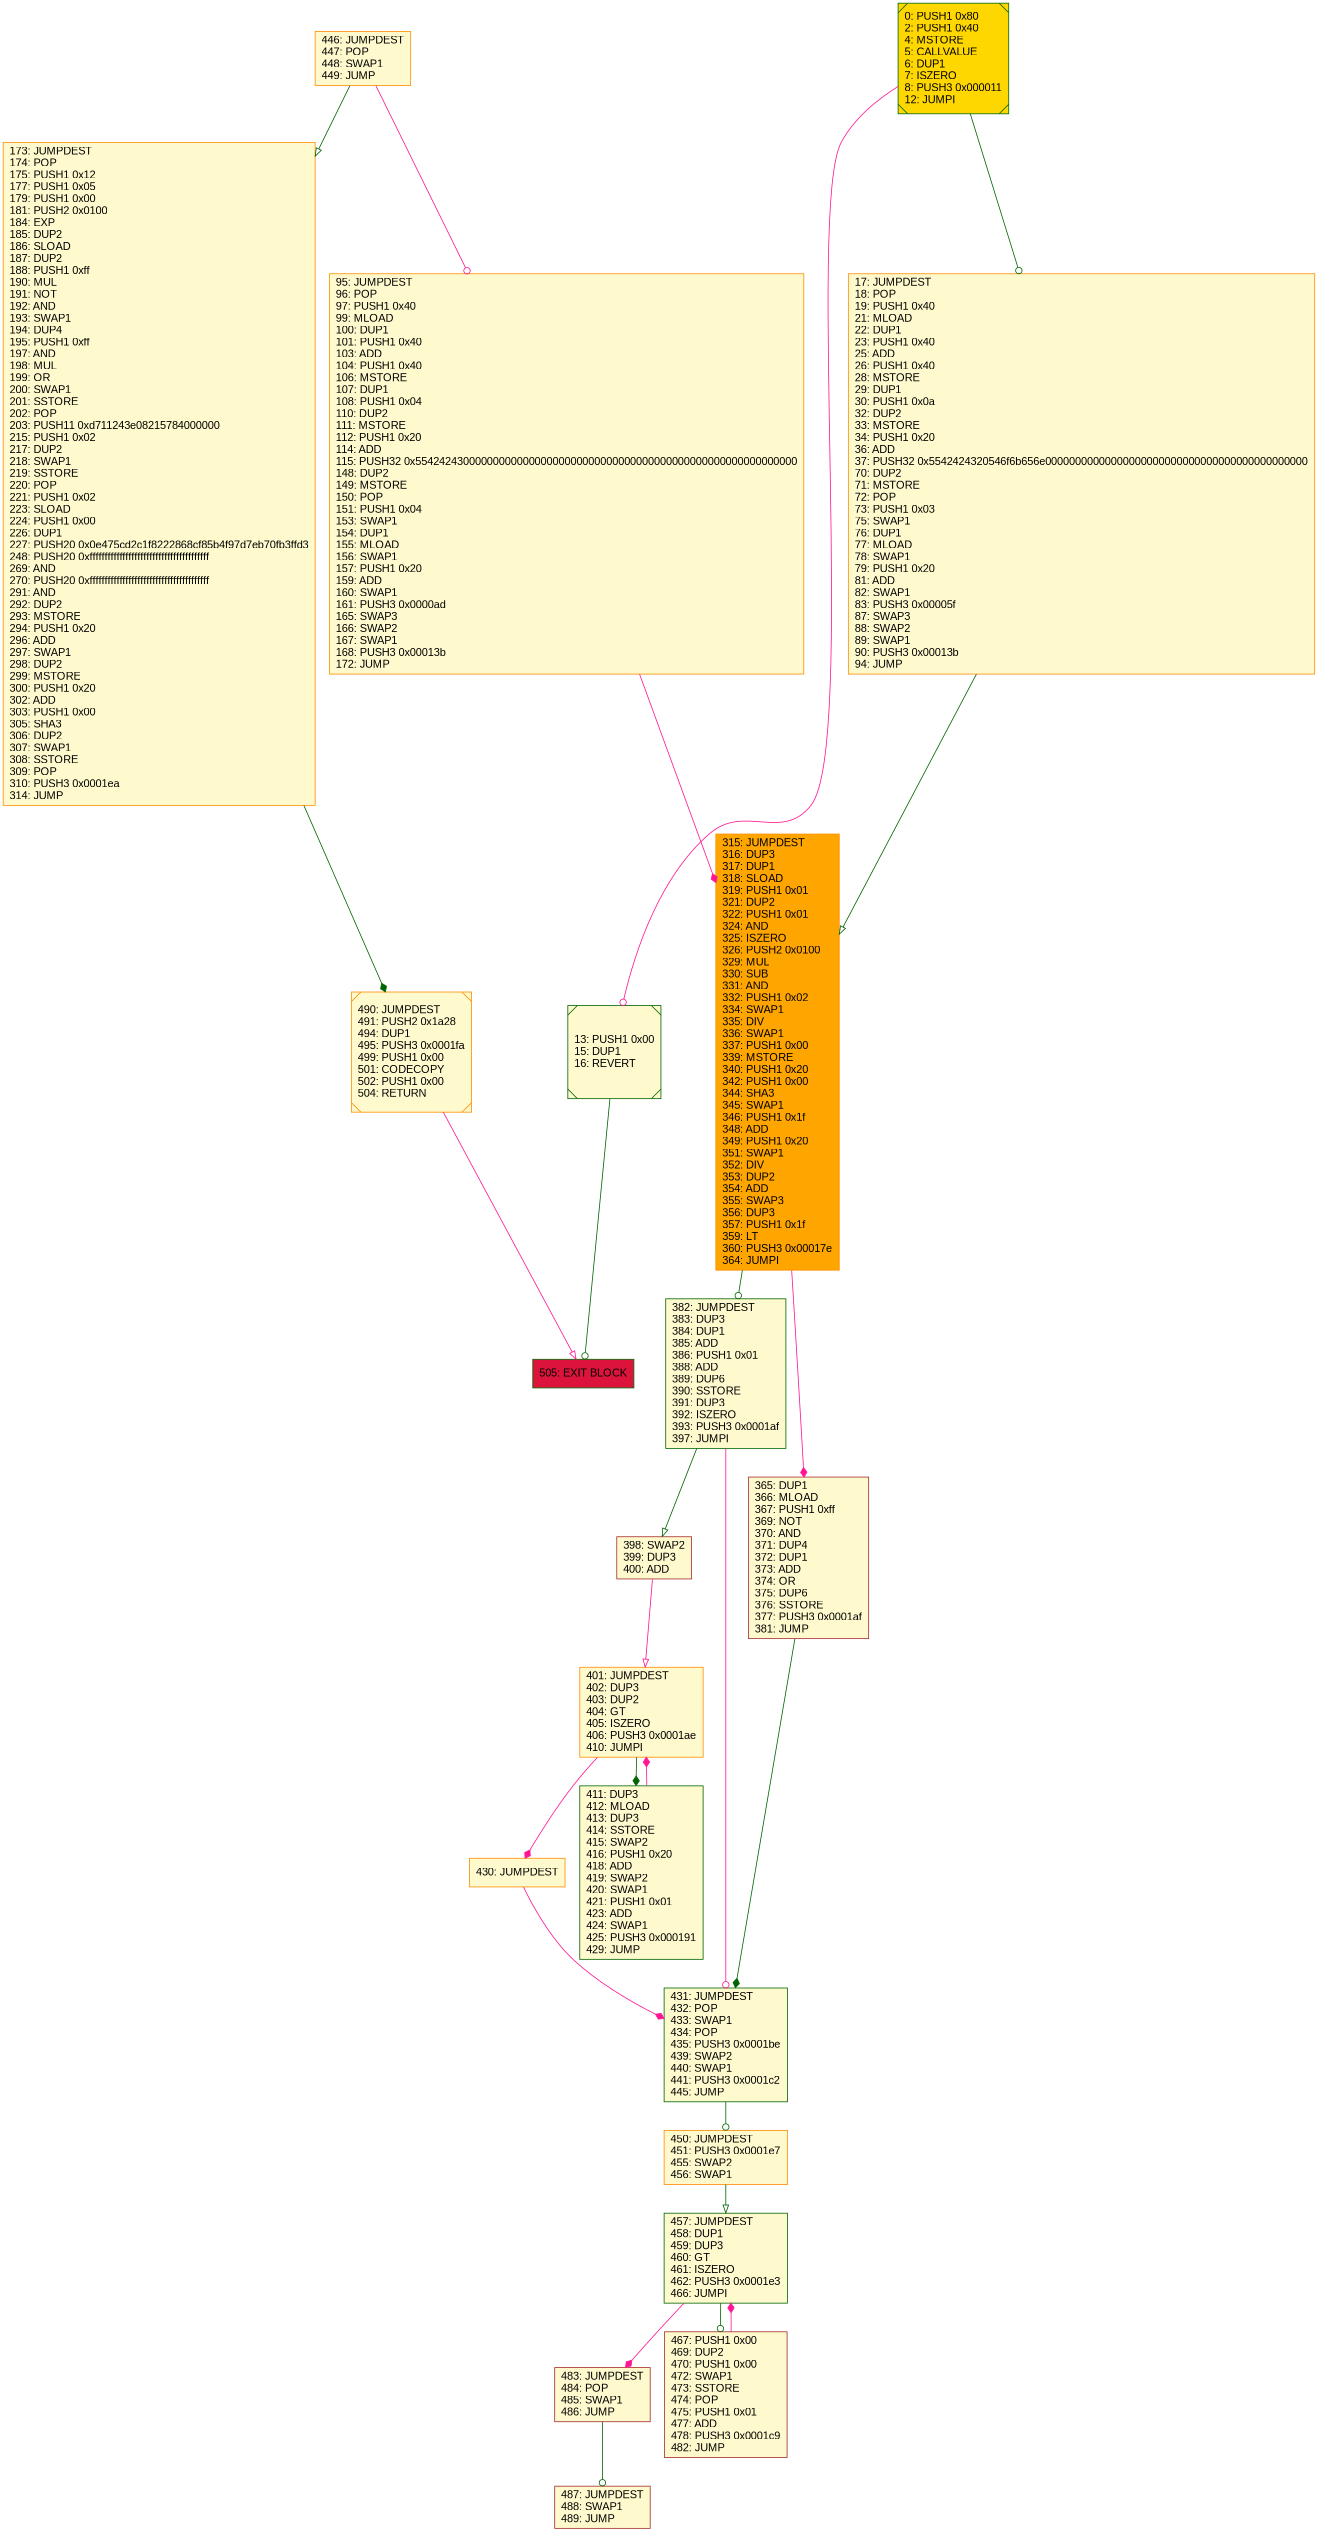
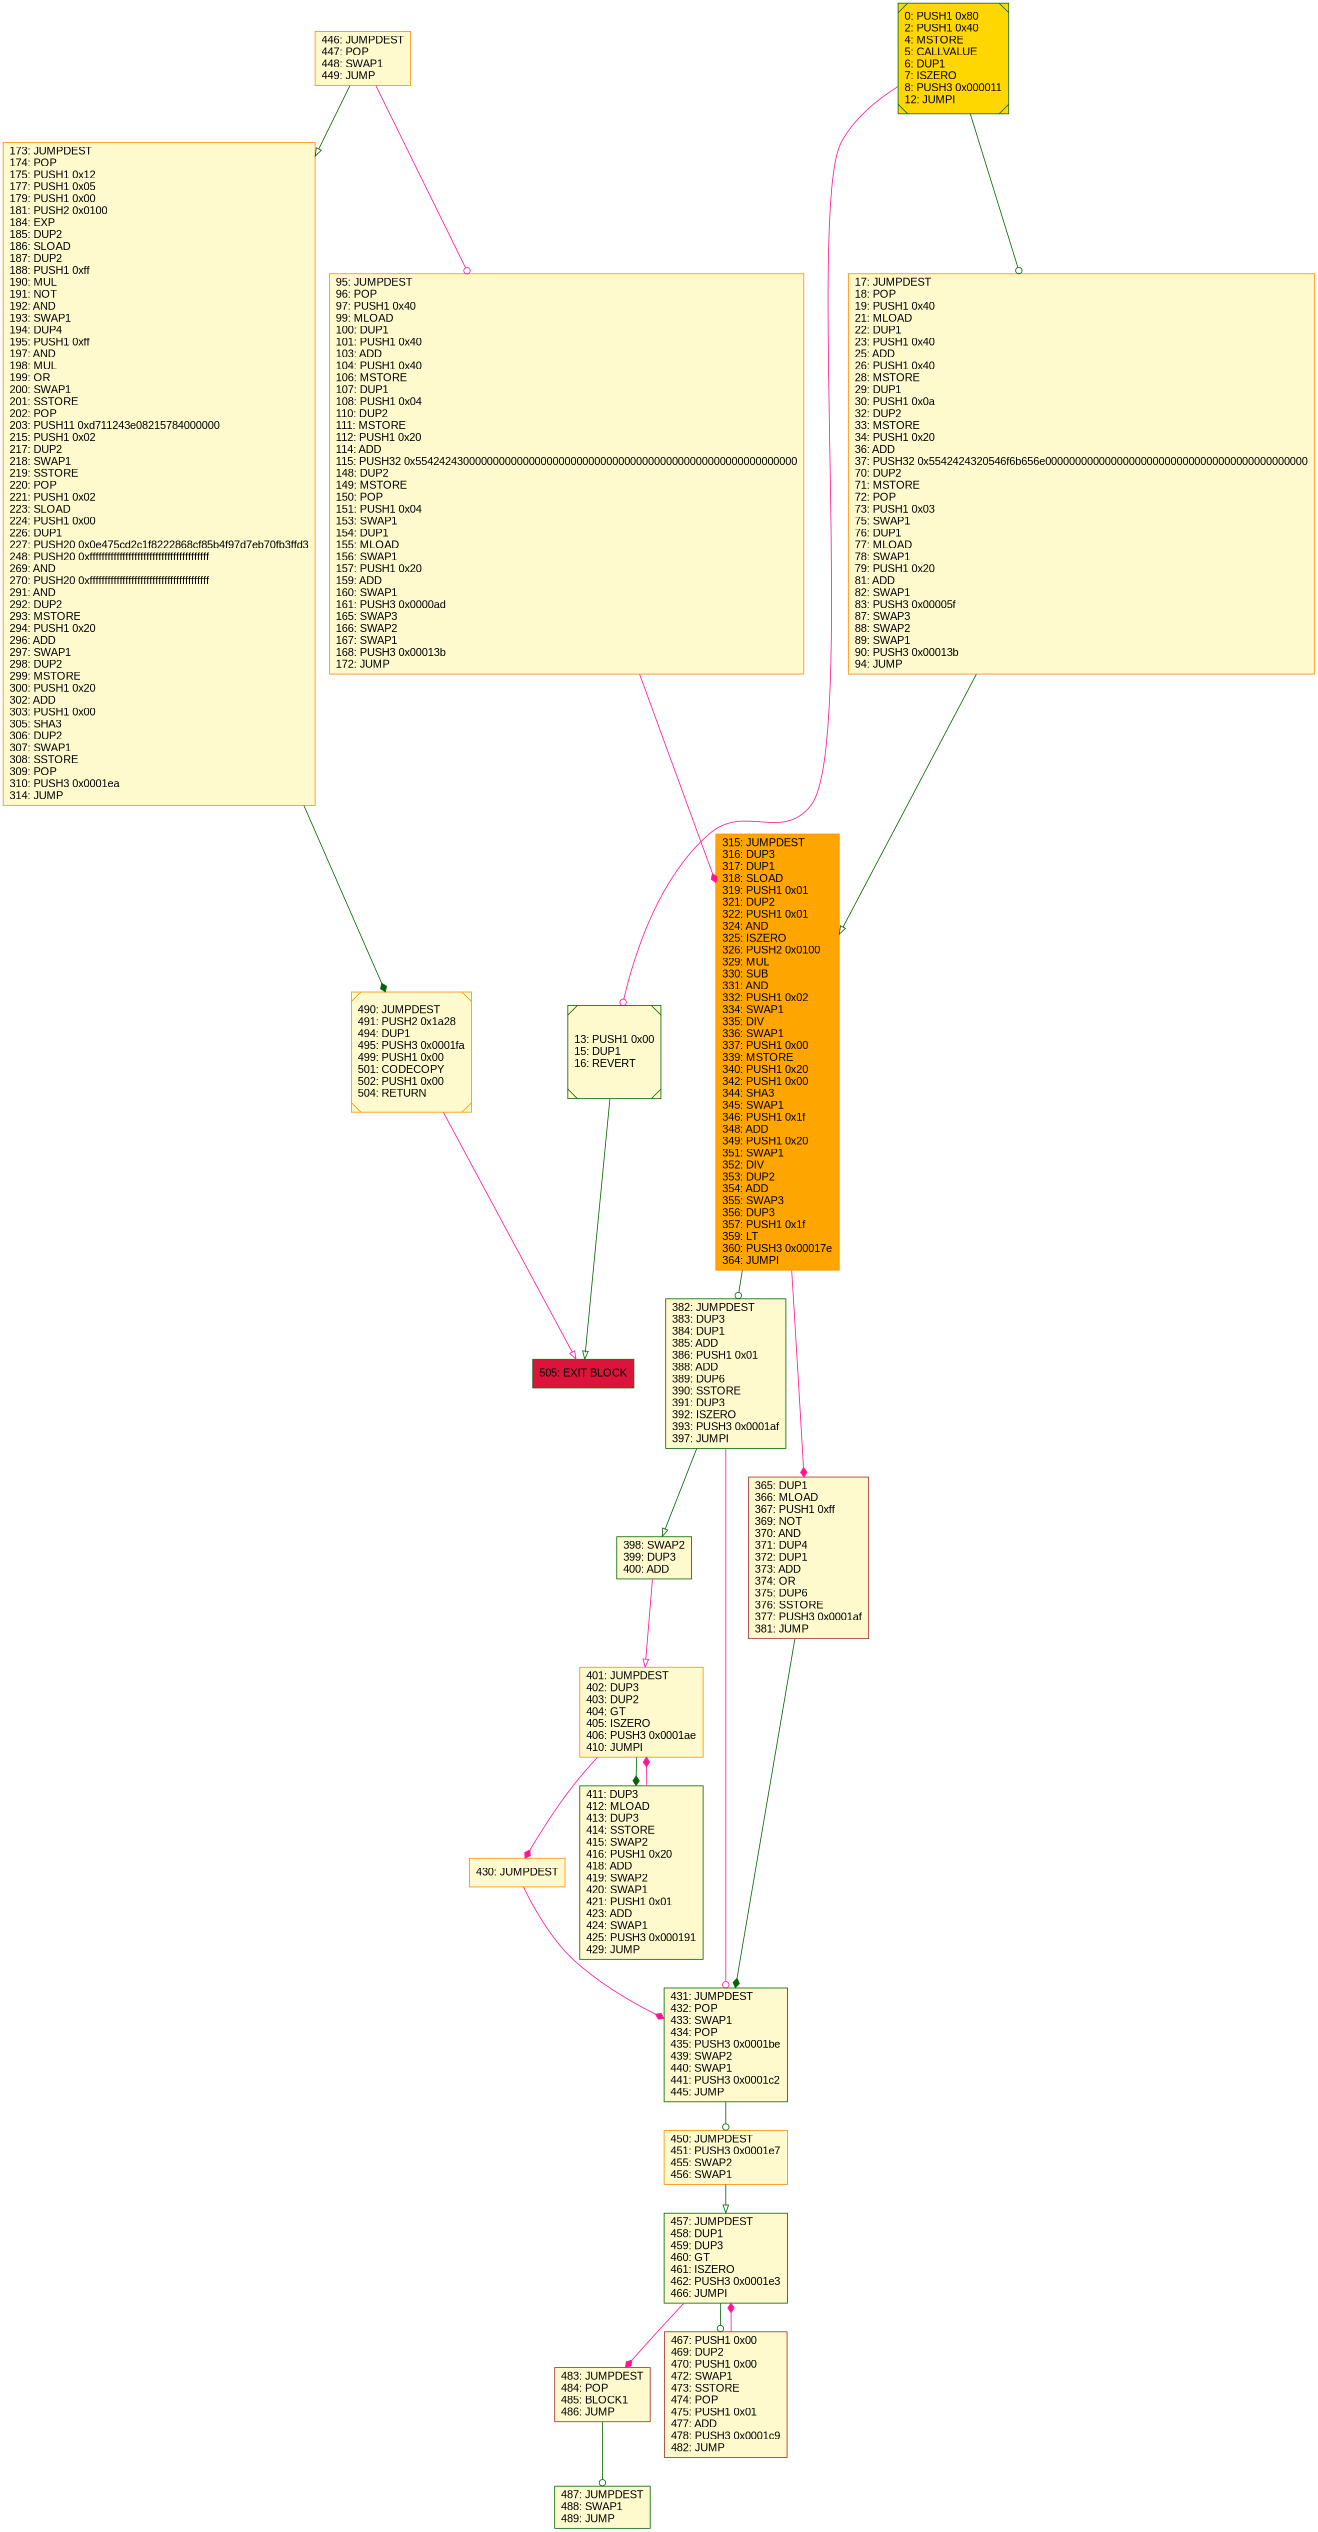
edge "13: PUSH1 0x00 15: DUP1 16: REVERT" -> "505: EXIT BLOCK": arrowhead odot -> onormal
node "398: SWAP2 399: DUP3 400: ADD": color brown -> darkgreen
node "483: JUMPDEST 484: POP 485: SWAP1 486: JUMP": label "483: JUMPDEST 484: POP 485: SWAP1 486: JUMP" -> "483: JUMPDEST 484: POP 485: BLOCK1 486: JUMP"
node "487: JUMPDEST 488: SWAP1 489: JUMP": color brown -> darkgreen
